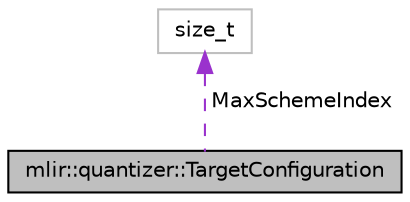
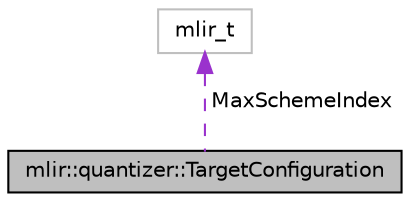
node "size_t": label "size_t" -> "mlir_t"
